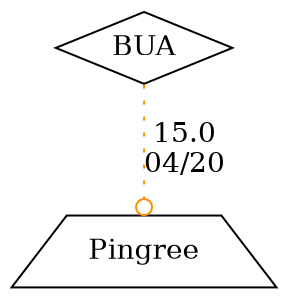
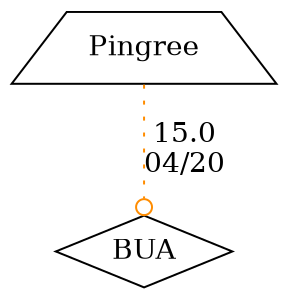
edge "BUA" -> "Pingree": reversed
